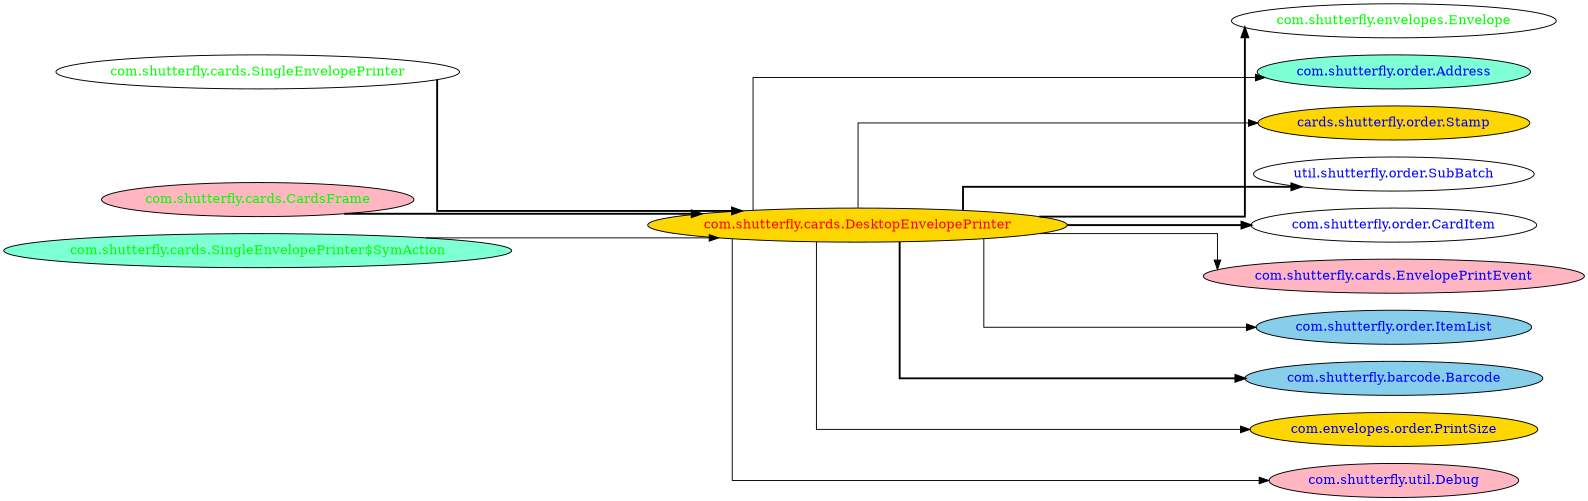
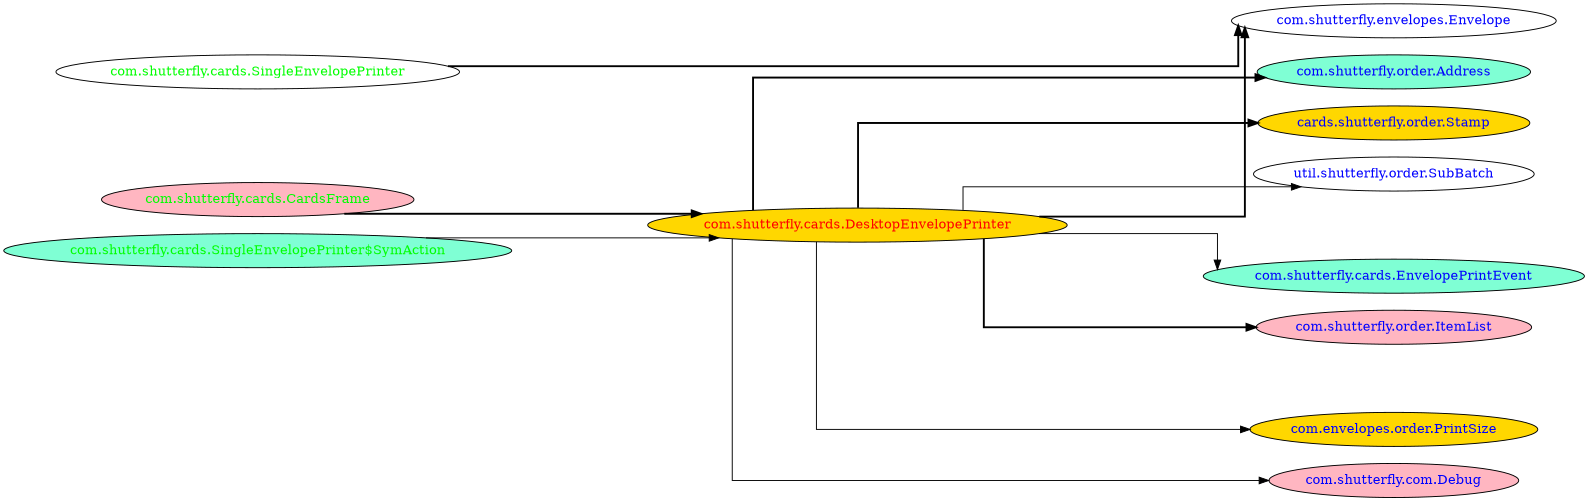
node "com.shutterfly.envelopes.Envelope": fontcolor green -> blue
edge "com.shutterfly.cards.DesktopEnvelopePrinter" -> "com.shutterfly.order.Address": style solid -> bold
edge "com.shutterfly.cards.DesktopEnvelopePrinter" -> "cards.shutterfly.order.Stamp": style solid -> bold
edge "com.shutterfly.cards.DesktopEnvelopePrinter" -> "util.shutterfly.order.SubBatch": style bold -> solid
edge "com.shutterfly.cards.SingleEnvelopePrinter" -> "com.shutterfly.cards.DesktopEnvelopePrinter": now "com.shutterfly.cards.SingleEnvelopePrinter" -> "com.shutterfly.envelopes.Envelope"
node "com.shutterfly.order.CardItem": removed
node "com.shutterfly.cards.EnvelopePrintEvent": fillcolor lightpink -> aquamarine
edge "com.shutterfly.cards.DesktopEnvelopePrinter" -> "com.shutterfly.order.ItemList": style solid -> bold
node "com.shutterfly.order.ItemList": fillcolor skyblue -> lightpink
node "com.shutterfly.barcode.Barcode": removed
node "com.shutterfly.util.Debug": label "com.shutterfly.util.Debug" -> "com.shutterfly.com.Debug"
